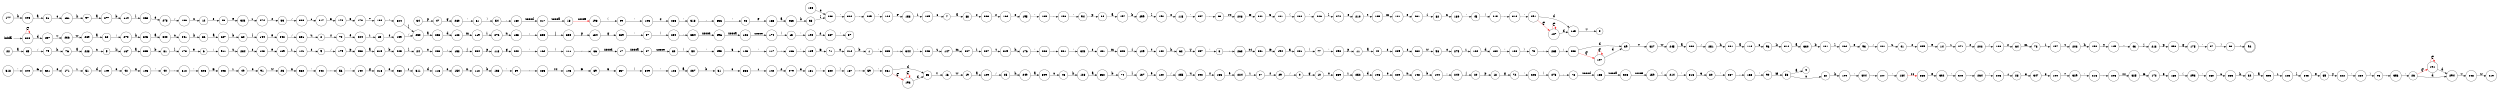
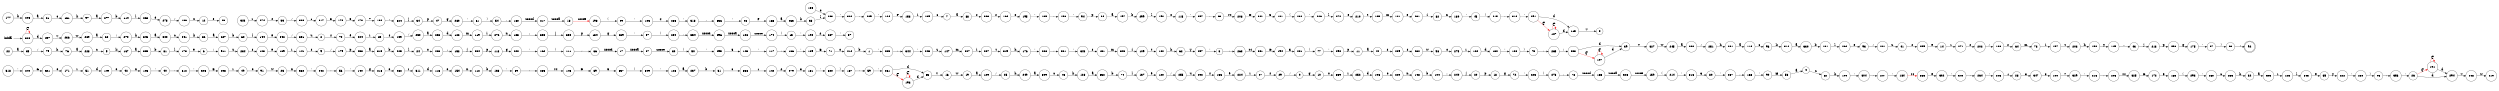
edge "46" -> "323": removed, label "e"
edge "324" -> "250": now "324" -> "34"
edge "53" -> "52": now "4" -> "52"
